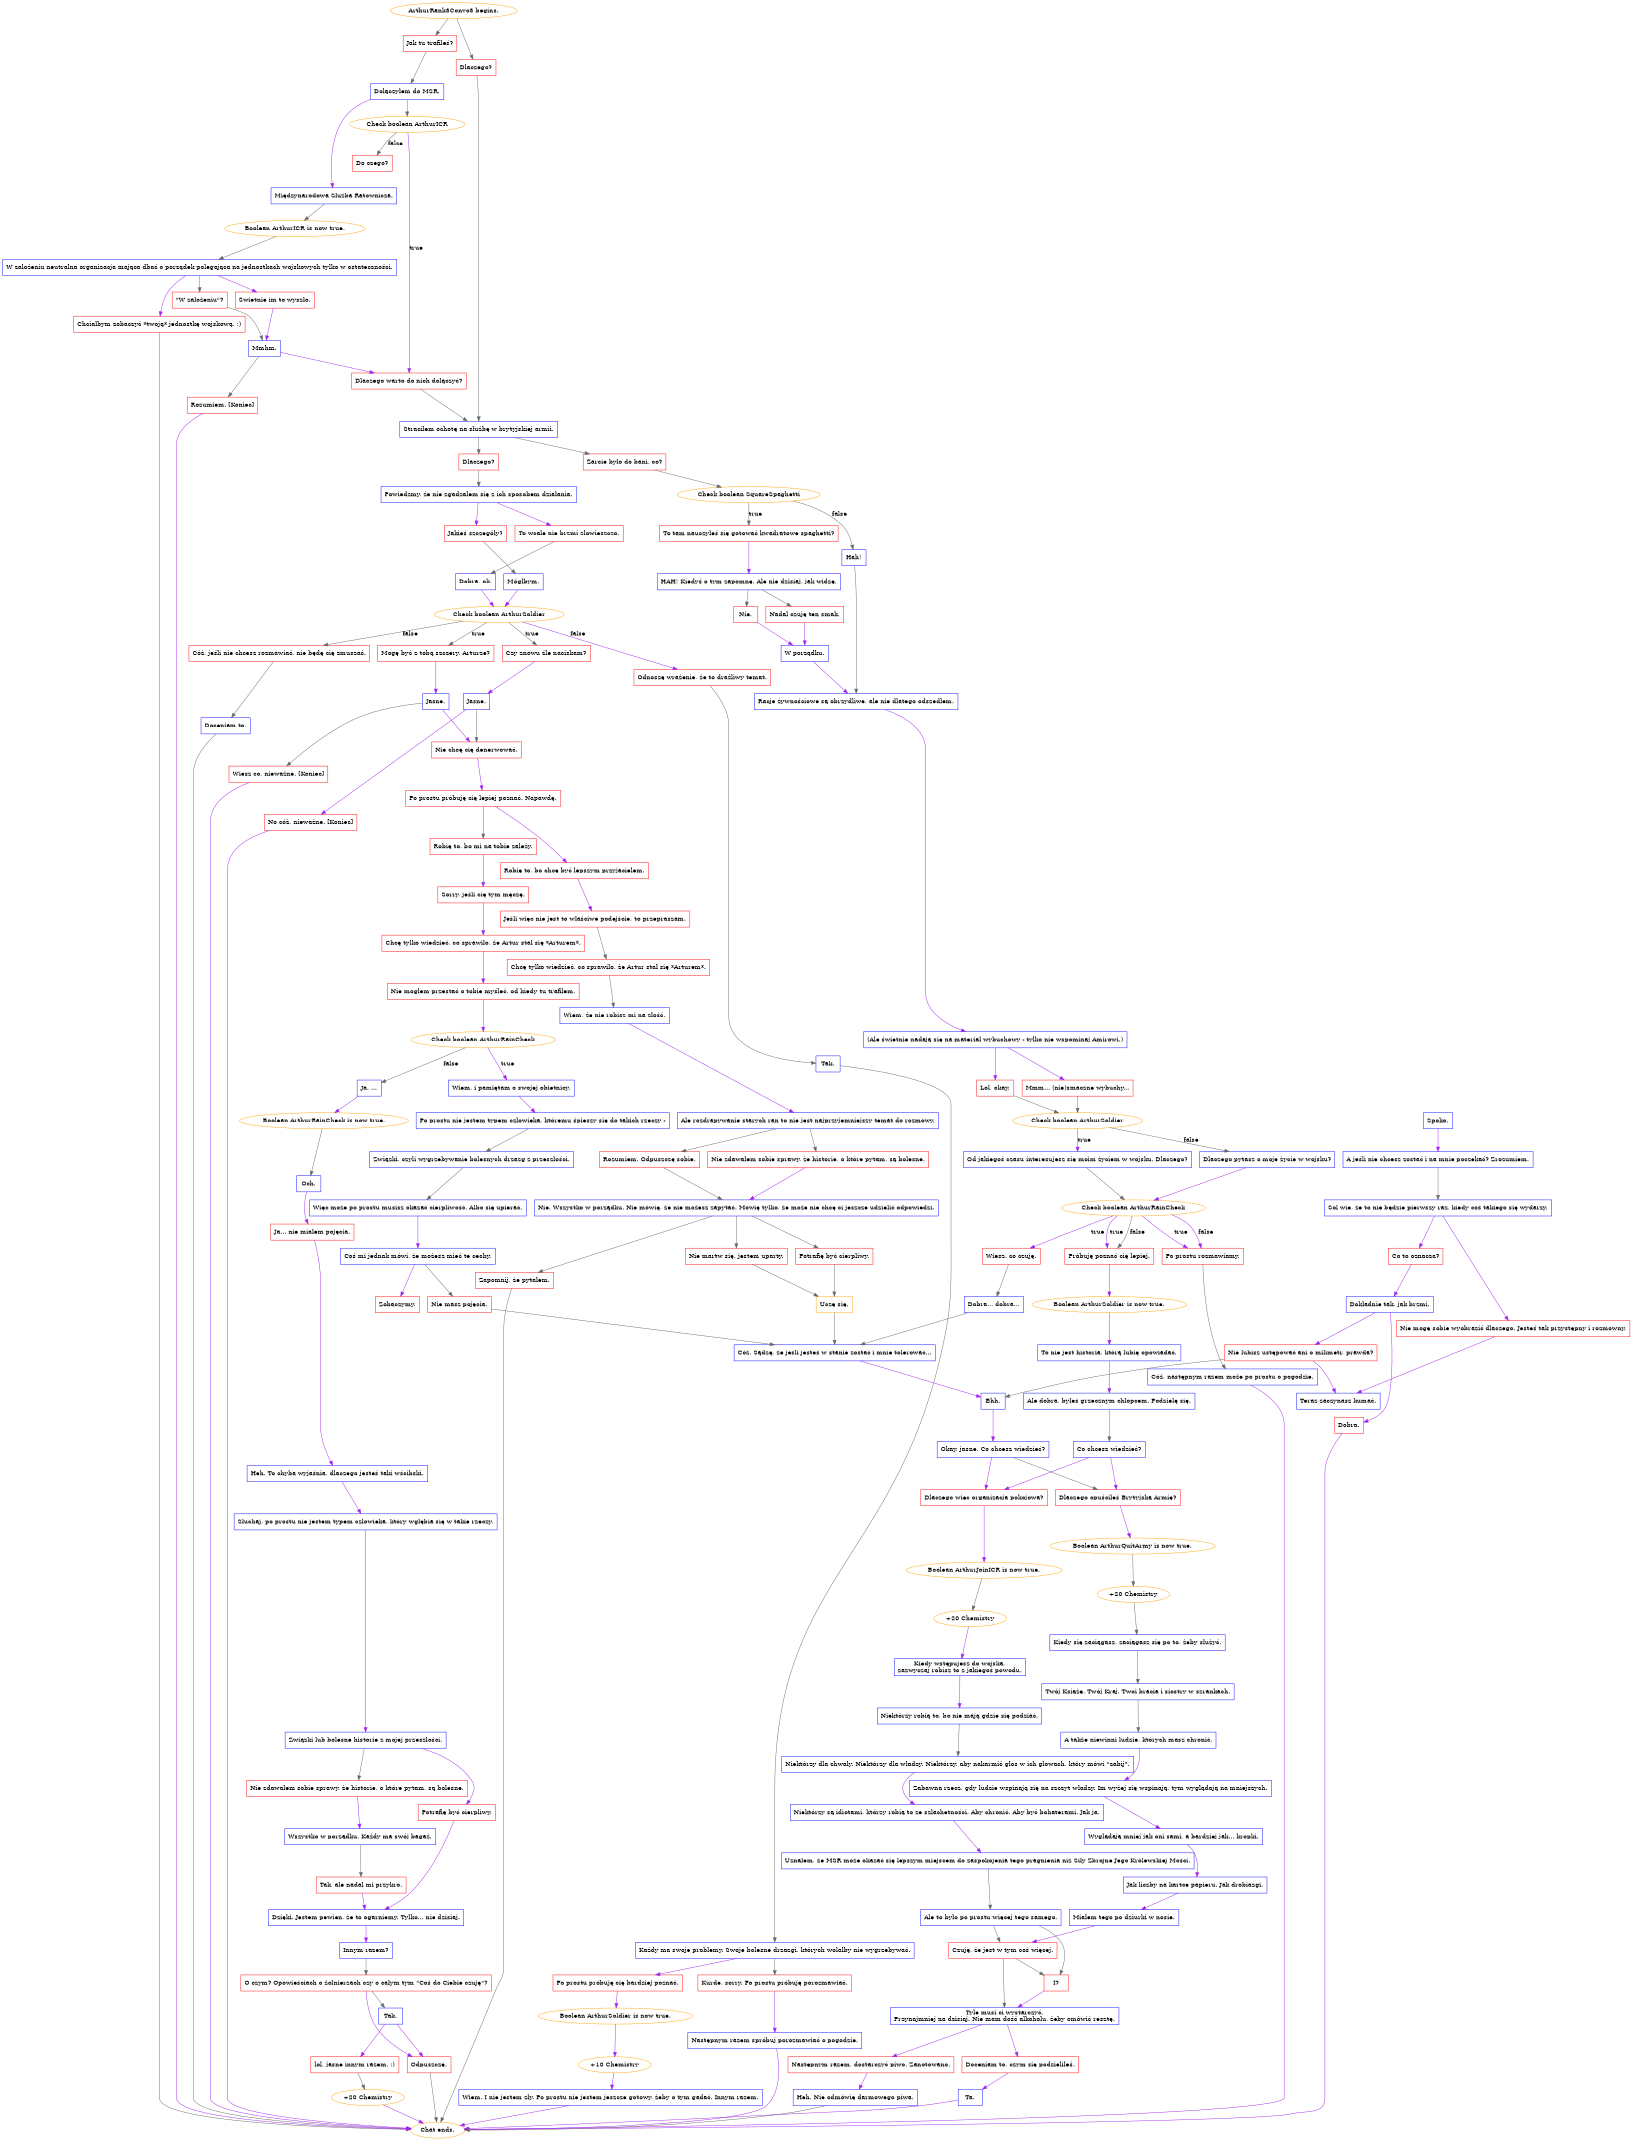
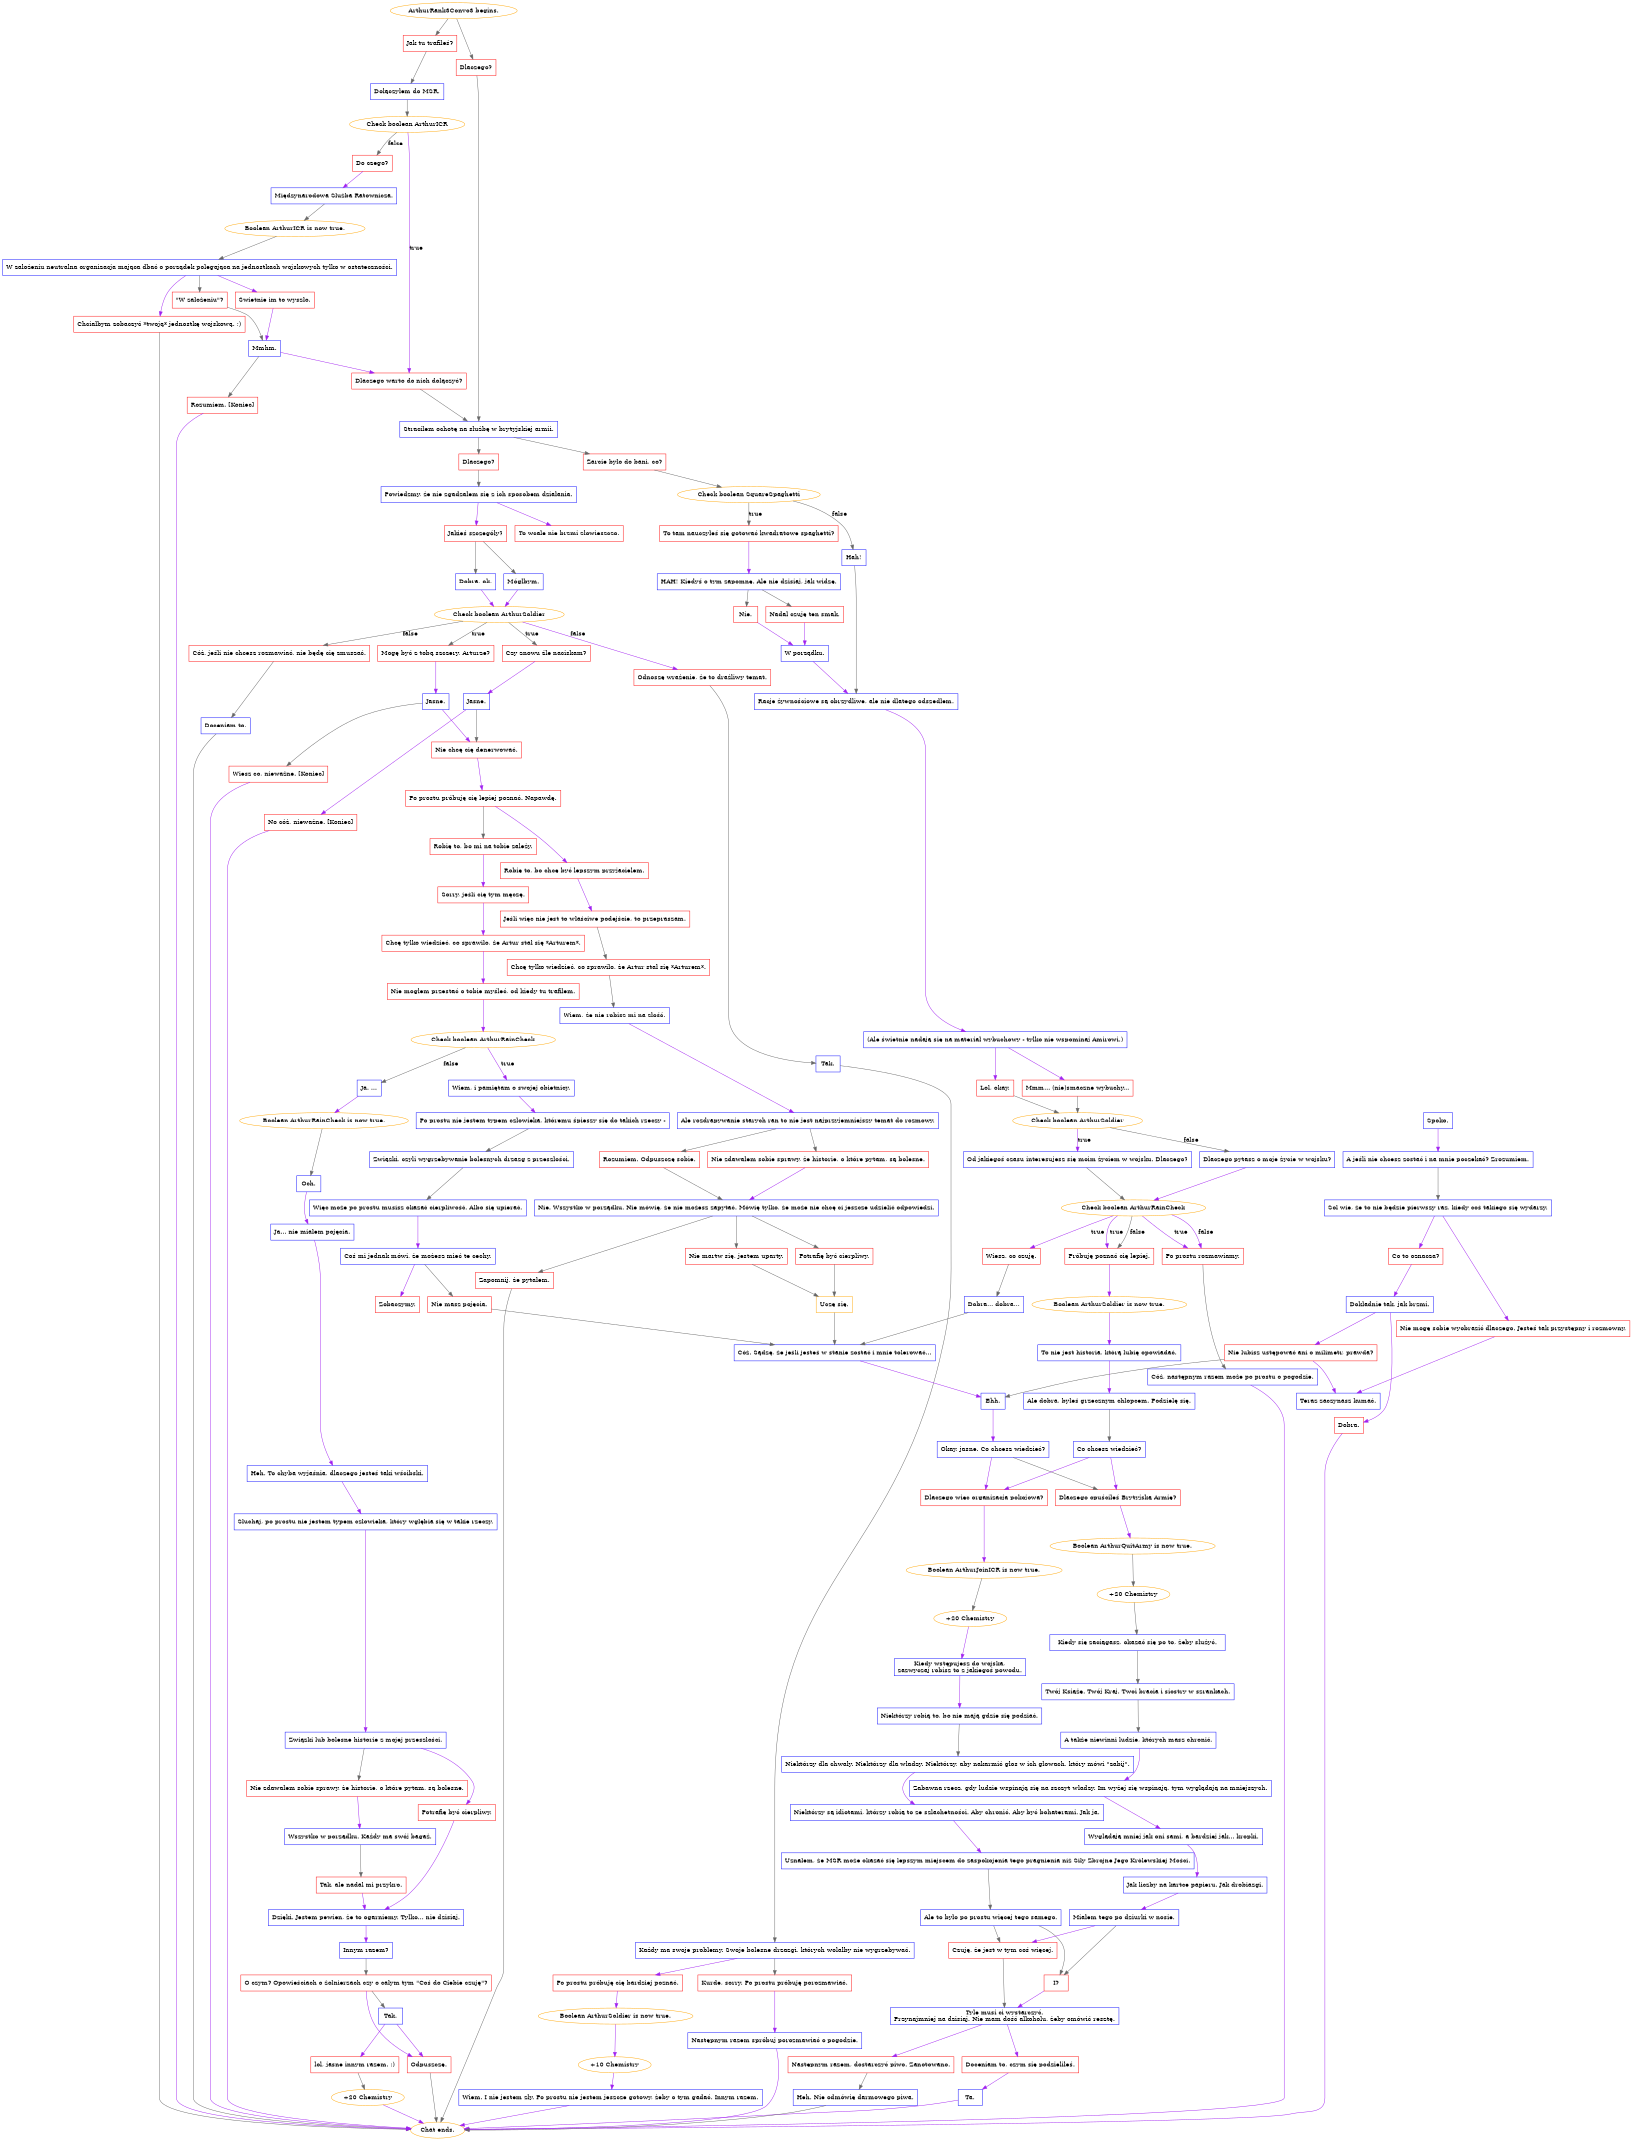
edge "Dołączyłem do MSR." -> "Międzynarodowa Służba Ratownicza.": now "Do czego?" -> "Międzynarodowa Służba Ratownicza."
edge "To wcale nie brzmi złowieszczo." -> "Dobra, ok.": now "Jakieś szczegóły?" -> "Dobra, ok."
node "Ja... nie miałem pojęcia.": color red -> blue
node "Kiedy się zaciągasz, zaciągasz się po to, żeby służyć.": label "Kiedy się zaciągasz, zaciągasz się po to, żeby służyć." -> "Kiedy się zaciągasz, okazać się po to, żeby służyć."
edge "Czuję, że jest w tym coś więcej." -> "I?": now "Miałem tego po dziurki w nosie." -> "I?"
edge "Następnym razem, dostarczyć piwo. Zanotowano." -> "Heh. Nie odmówię darmowego piwa.": color purple -> gray40
